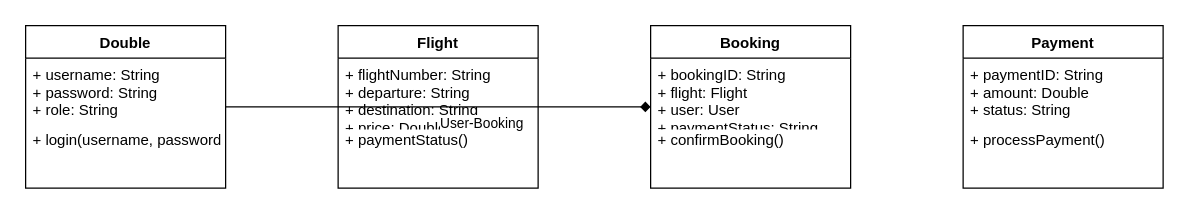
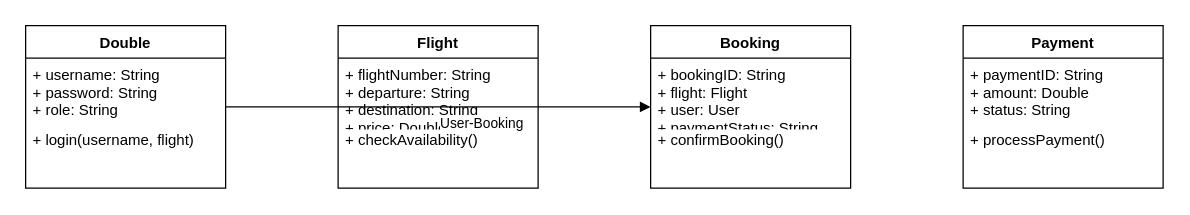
edge "Double" -> "Booking": arrowhead diamond -> block
node "+ login(username, password)": label "+ login(username, password)" -> "+ login(username, flight)"
node "+ paymentStatus()": label "+ paymentStatus()" -> "+ checkAvailability()"
